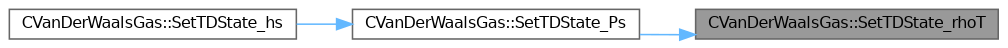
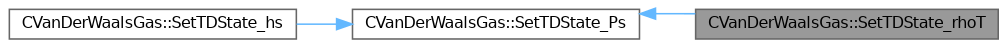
edge "CVanDerWaalsGas::SetTDState_Ps" -> "CVanDerWaalsGas::SetTDState_rhoT": reversed
